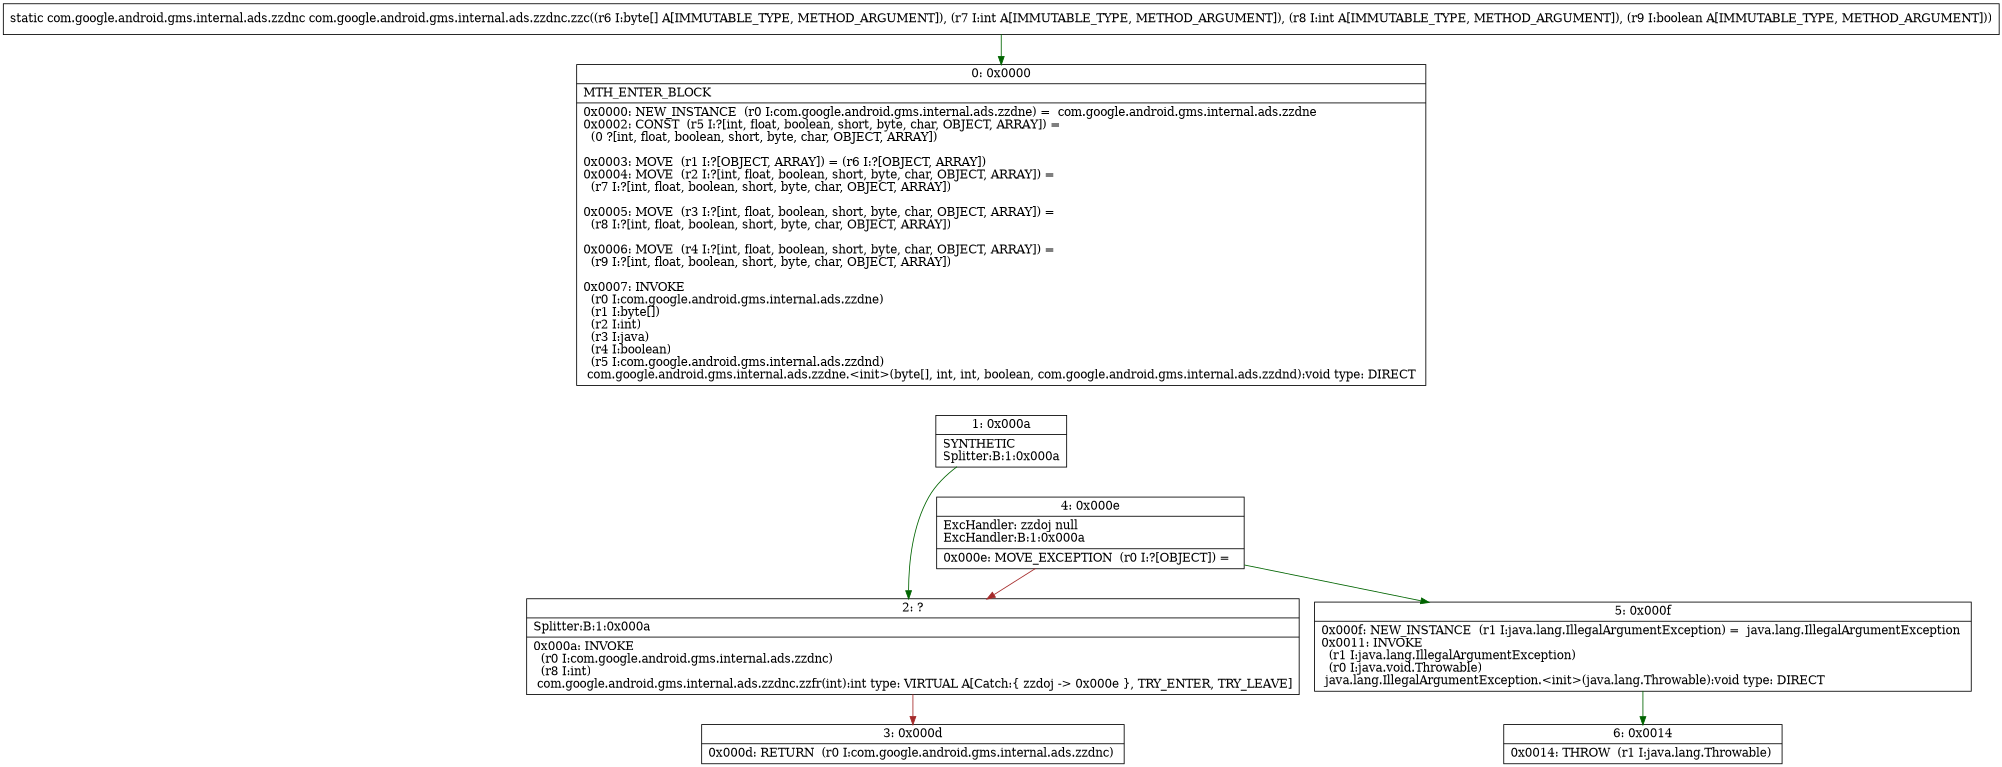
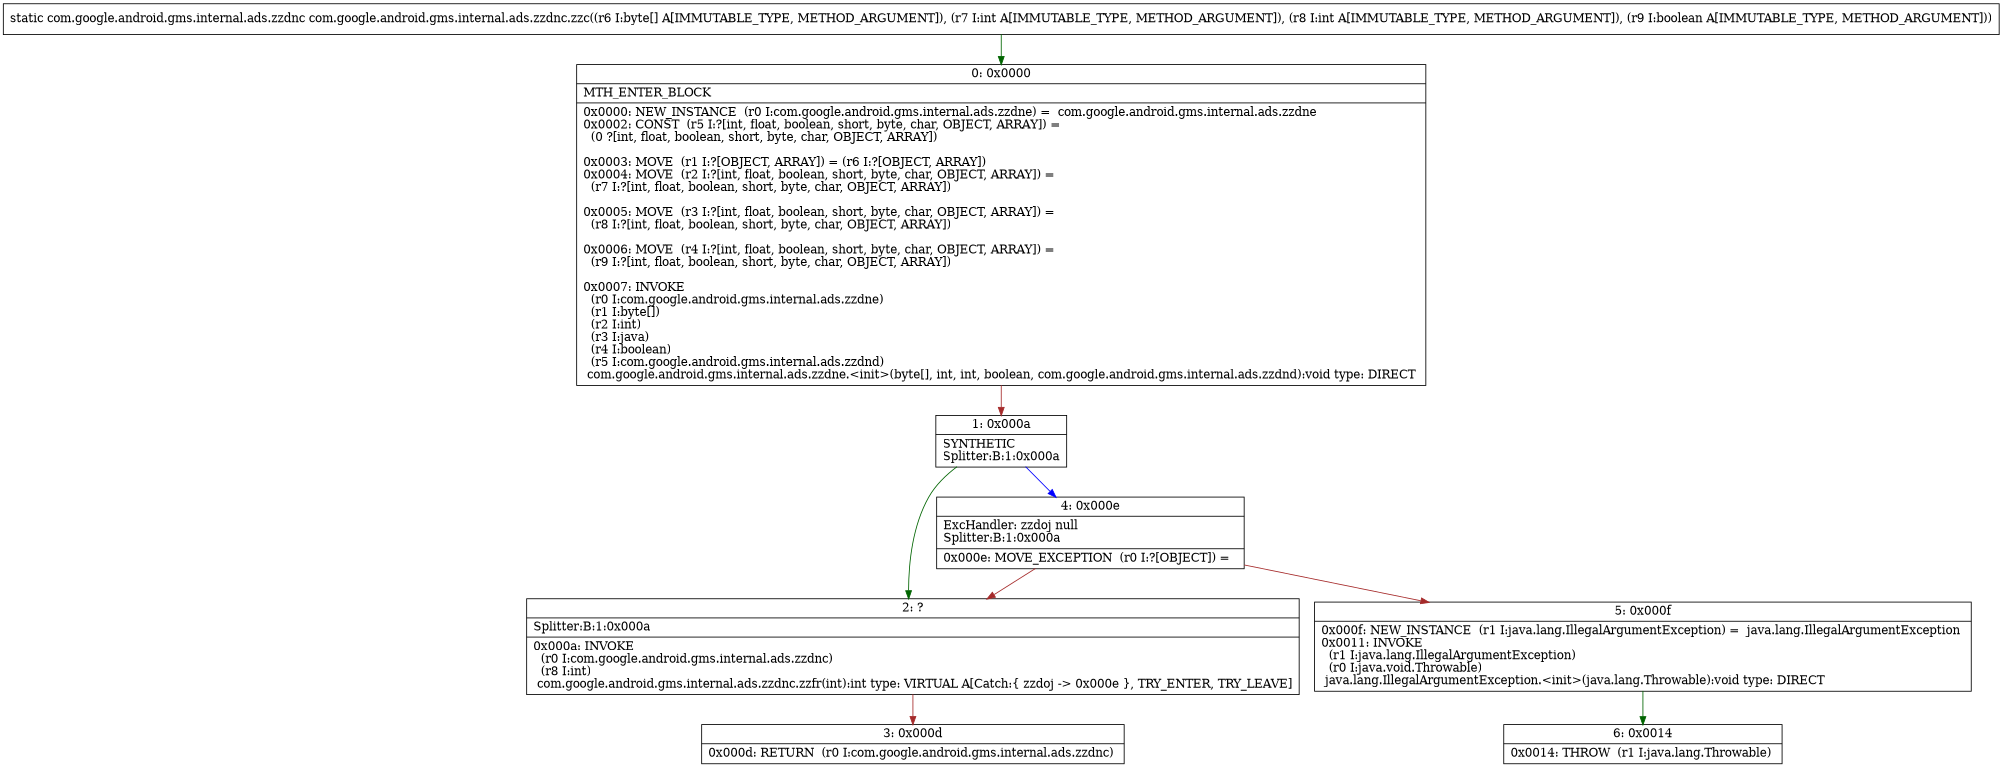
edge "0: 0x0000" -> "1: 0x000a": added
edge "1: 0x000a" -> "4: 0x000e": added
node "4: 0x000e": text "ExcHandler:B:1:0x000a" -> "Splitter:B:1:0x000a"
edge "4: 0x000e" -> "5: 0x000f": color darkgreen -> brown
